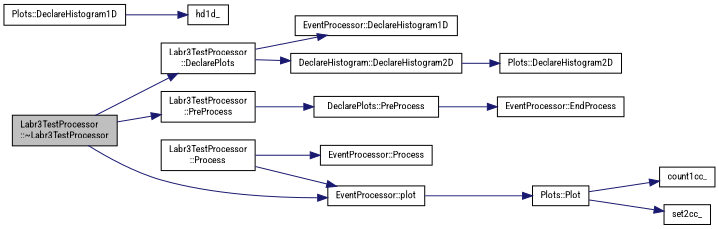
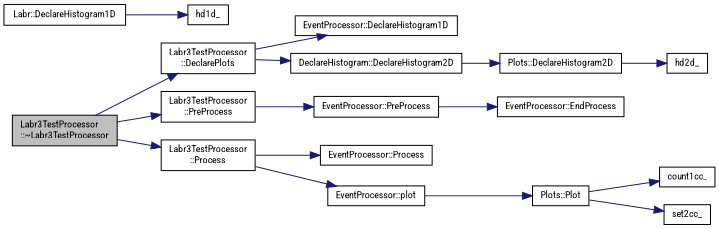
node "Plots::DeclareHistogram1D": label "Plots::DeclareHistogram1D" -> "Labr::DeclareHistogram1D"
node "hd2d_": added
node "DeclarePlots::PreProcess": label "DeclarePlots::PreProcess" -> "EventProcessor::PreProcess"
edge "Labr3TestProcessor ::~Labr3TestProcessor" -> "EventProcessor::plot": now "Labr3TestProcessor ::~Labr3TestProcessor" -> "Labr3TestProcessor ::Process"
